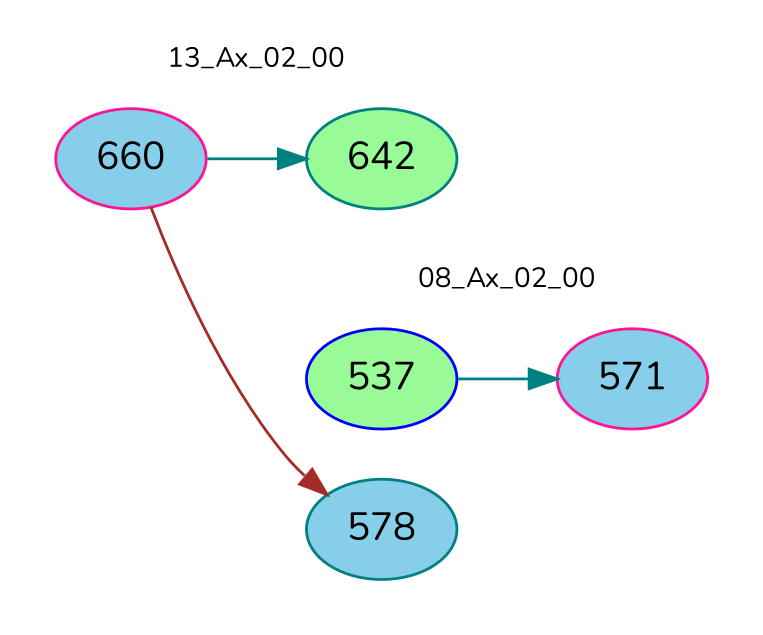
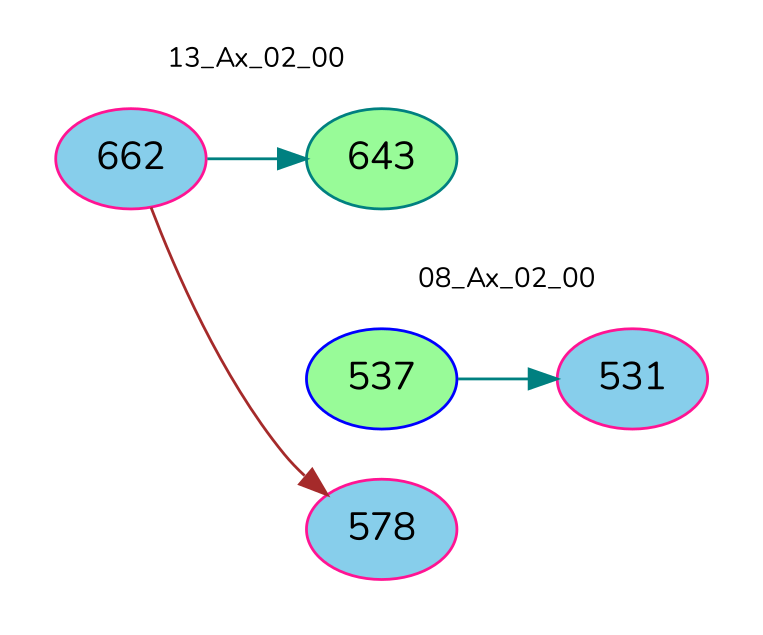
node "660": label "660" -> "662"
node "642": label "642" -> "643"
node "571": label "571" -> "531"
node "578": color teal -> deeppink
